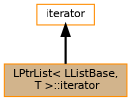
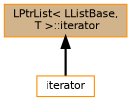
edge "LPtrList< LListBase, T >::iterator" -> "iterator": reversed
